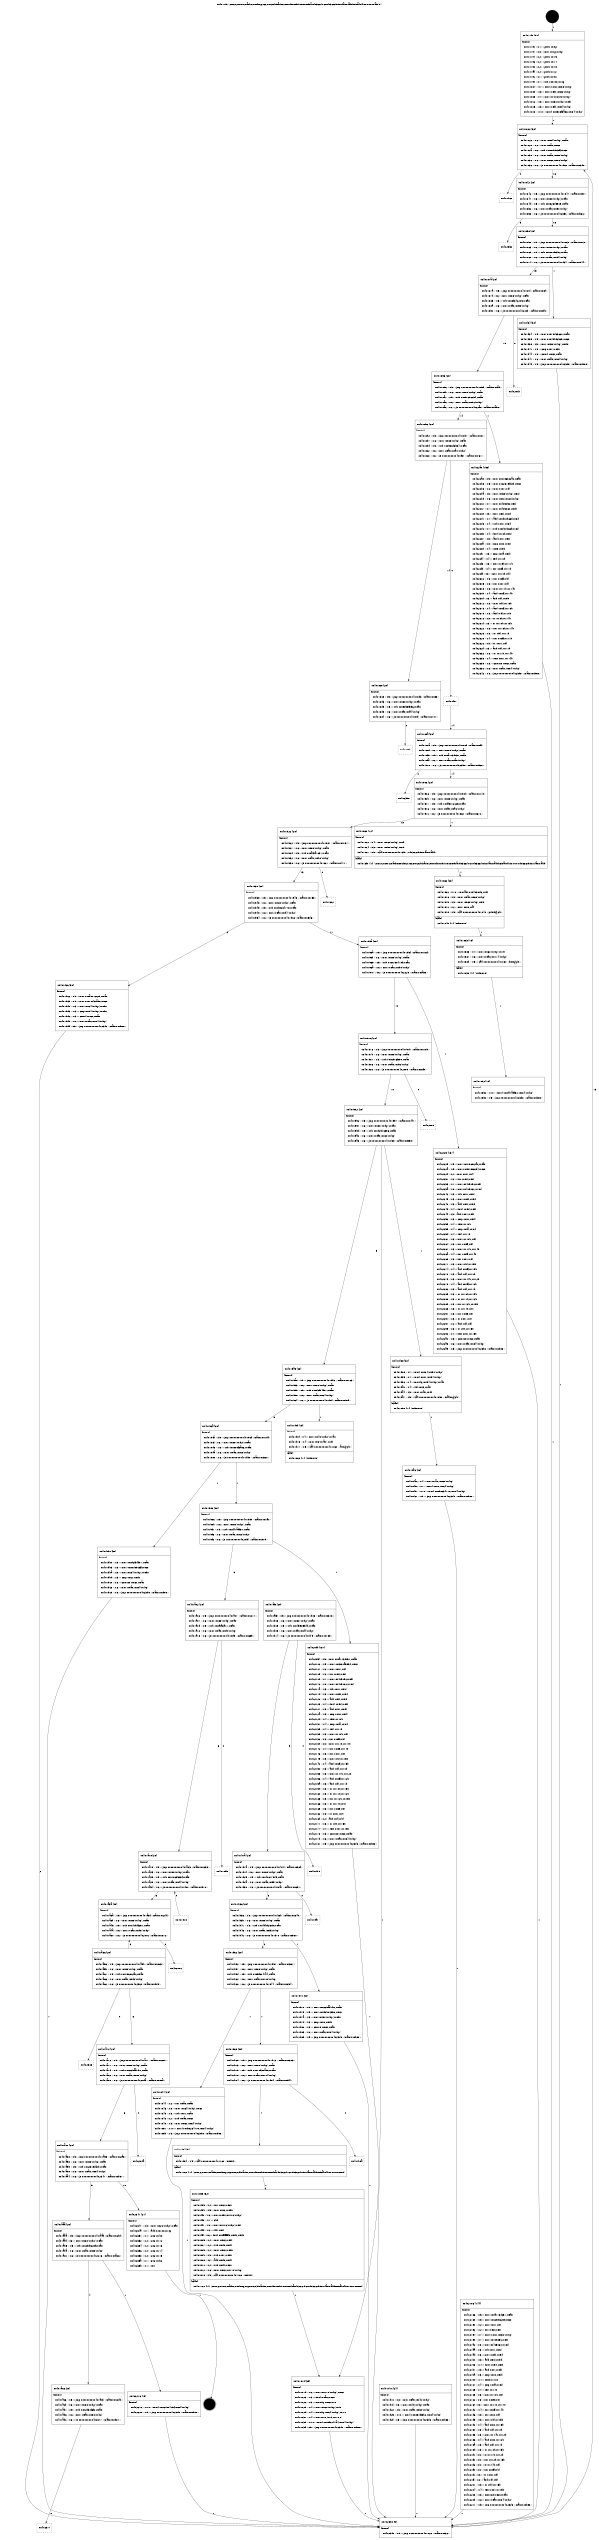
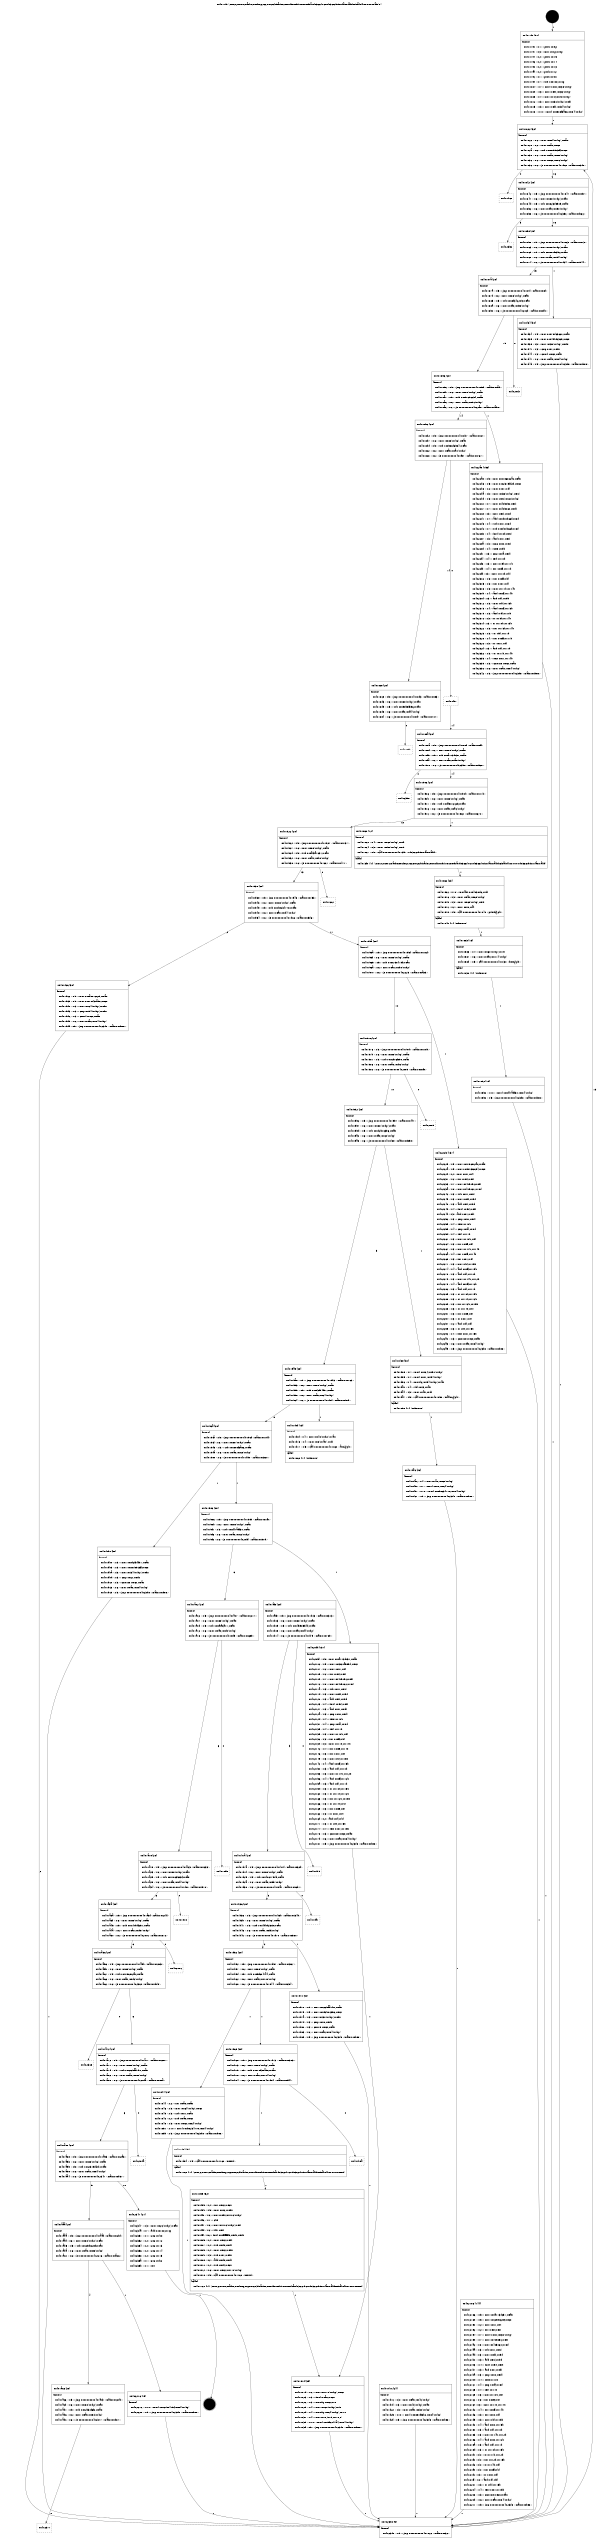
edge "0x401992 [28]" -> "0x4023d8 [5]": now "0x401e92 [15]" -> "0x4023d8 [5]"
edge "0x401d00" -> "0x401a1e [28]": reversed
edge "0x401a56 [28]" -> "0x401a3a [28]": reversed
